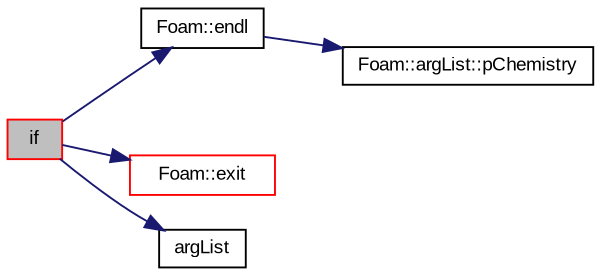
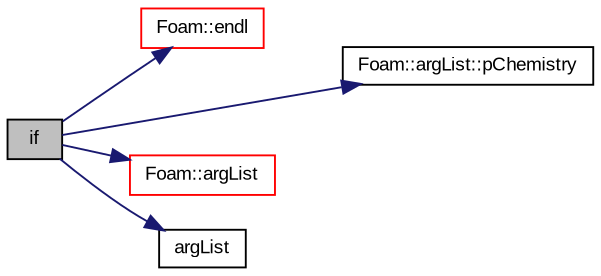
node "Foam::endl": color black -> red
edge "Foam::endl" -> "Foam::argList::pChemistry": now "if" -> "Foam::argList::pChemistry"
node "if": color red -> black
node "Foam::exit": label "Foam::exit" -> "Foam::argList"
